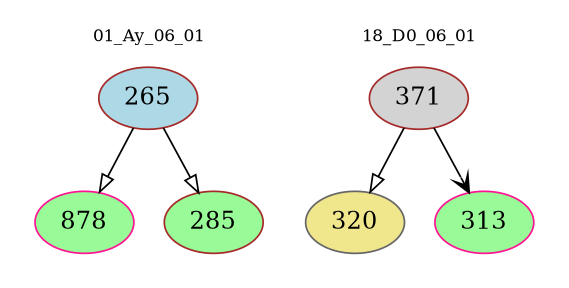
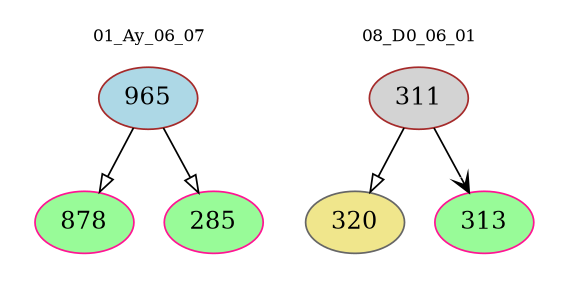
cluster "01_Ay_06_01": label "01_Ay_06_01" -> "01_Ay_06_07"
cluster "18_D0_06_01": label "18_D0_06_01" -> "08_D0_06_01"
node "265": label "265" -> "965"
node "371": label "371" -> "311"
node "285": color brown -> deeppink
